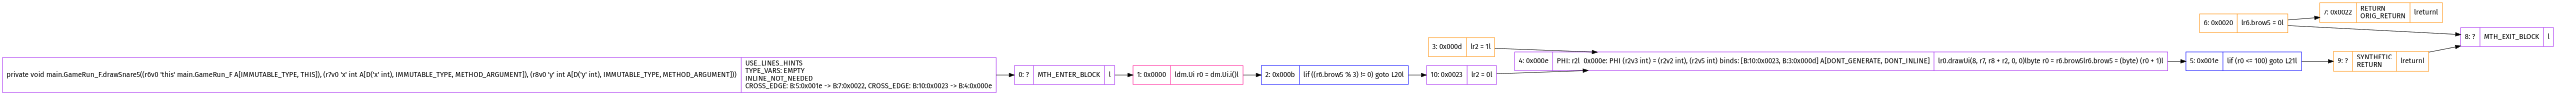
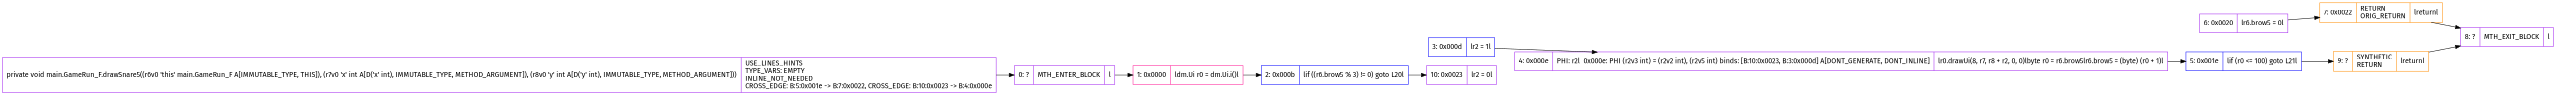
node "6: 0x0020": color darkorange -> purple
edge "6: 0x0020" -> "8: ?": now "7: 0x0022" -> "8: ?"
node "3: 0x000d": color darkorange -> blue
edge "10: 0x0023" -> "4: 0x000e": removed
